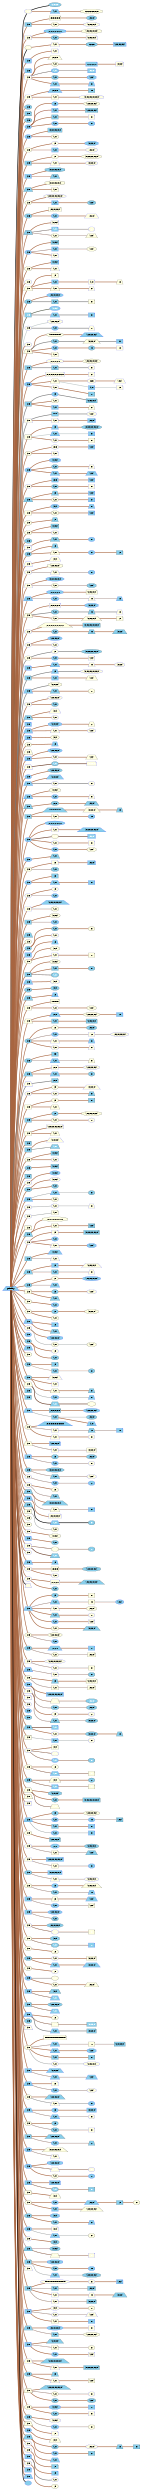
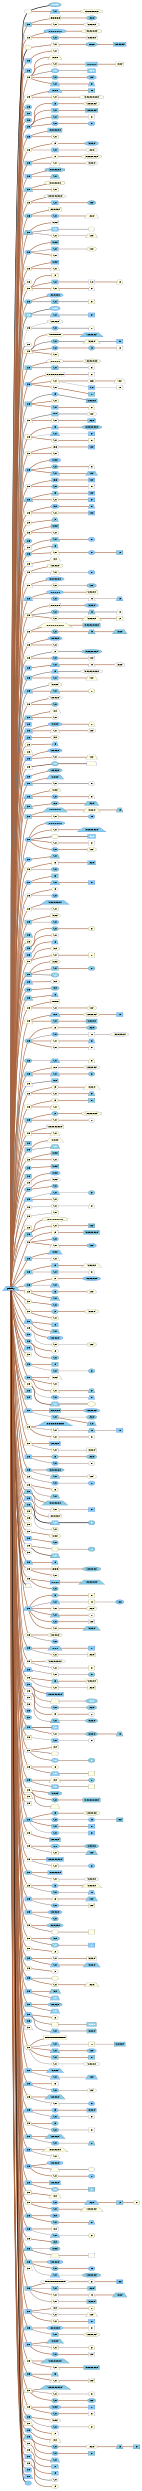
node "?O": removed
node "/O/O/O/O": fillcolor lightyellow -> skyblue
